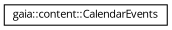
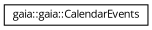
node "gaia::content::CalendarEvents": label "gaia::content::CalendarEvents" -> "gaia::gaia::CalendarEvents"
